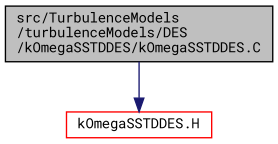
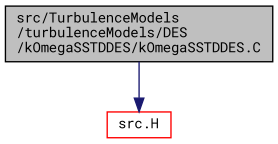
node "kOmegaSSTDDES.H": label "kOmegaSSTDDES.H" -> "src.H"
